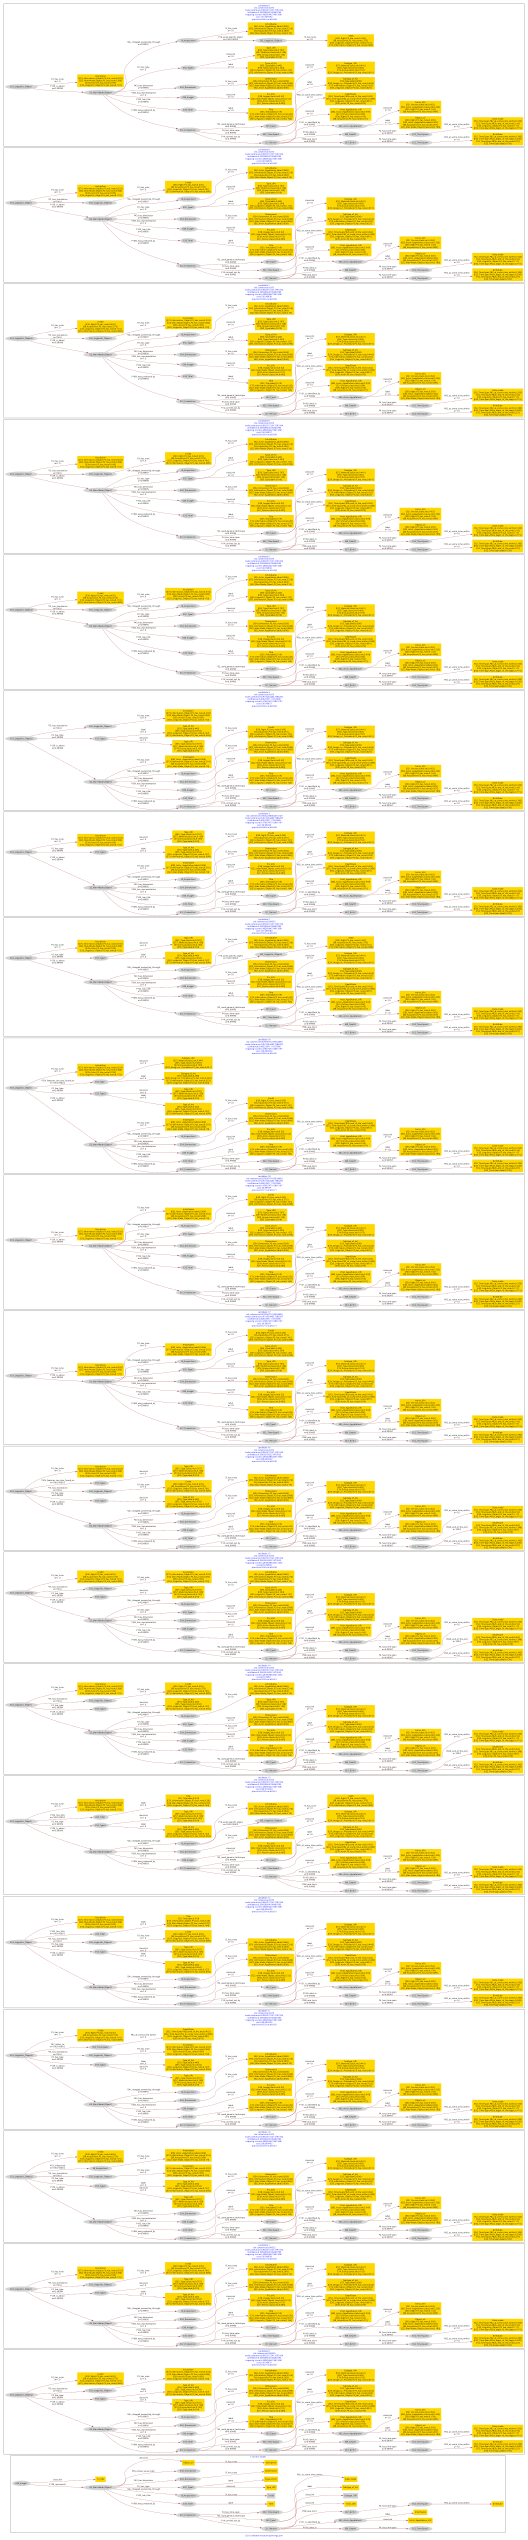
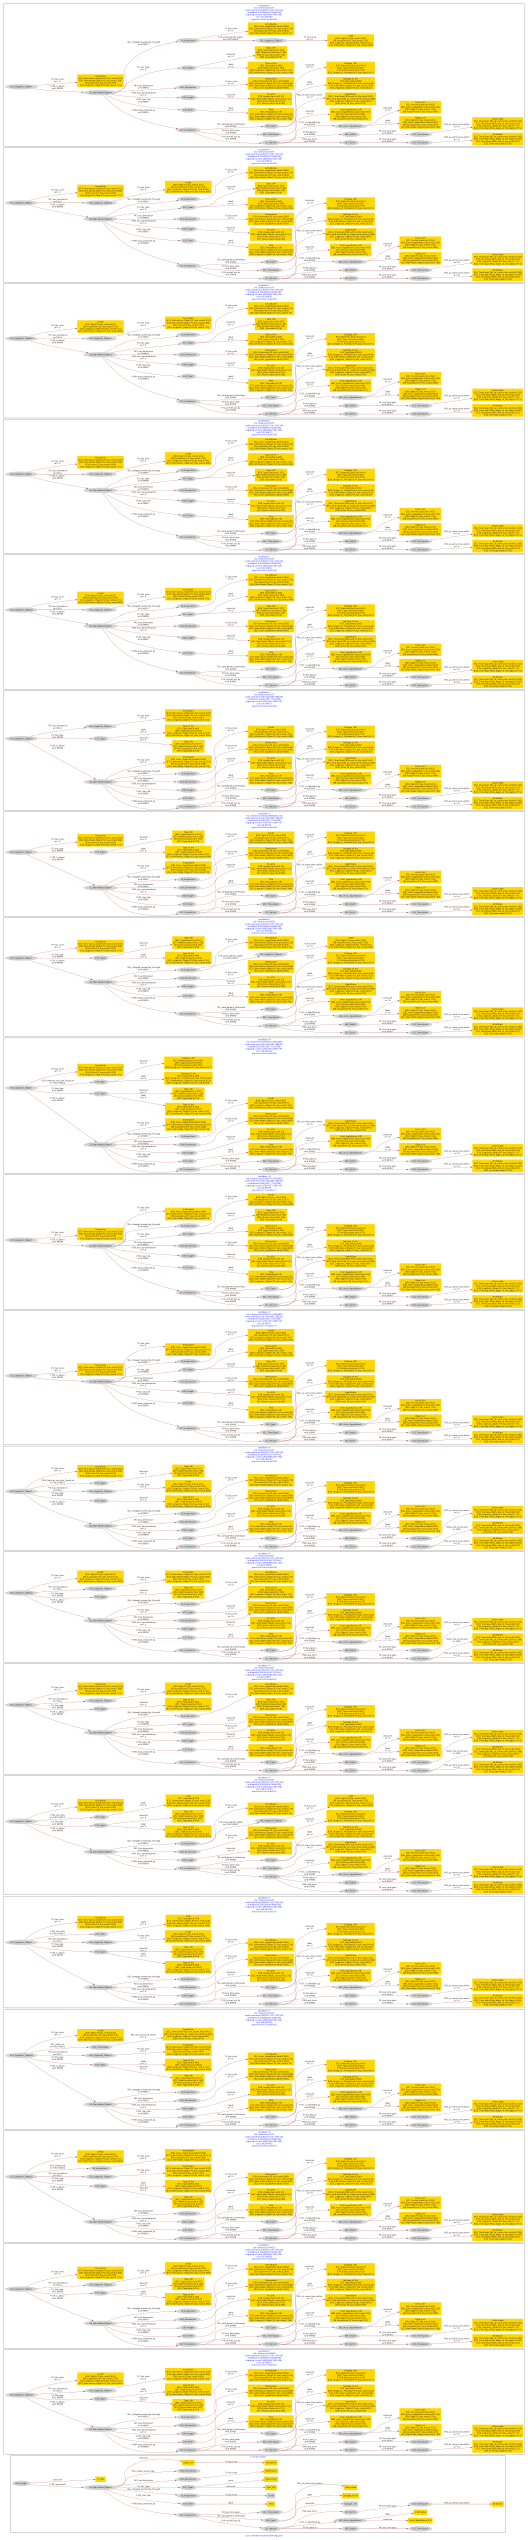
node "Artist_URI": removed
